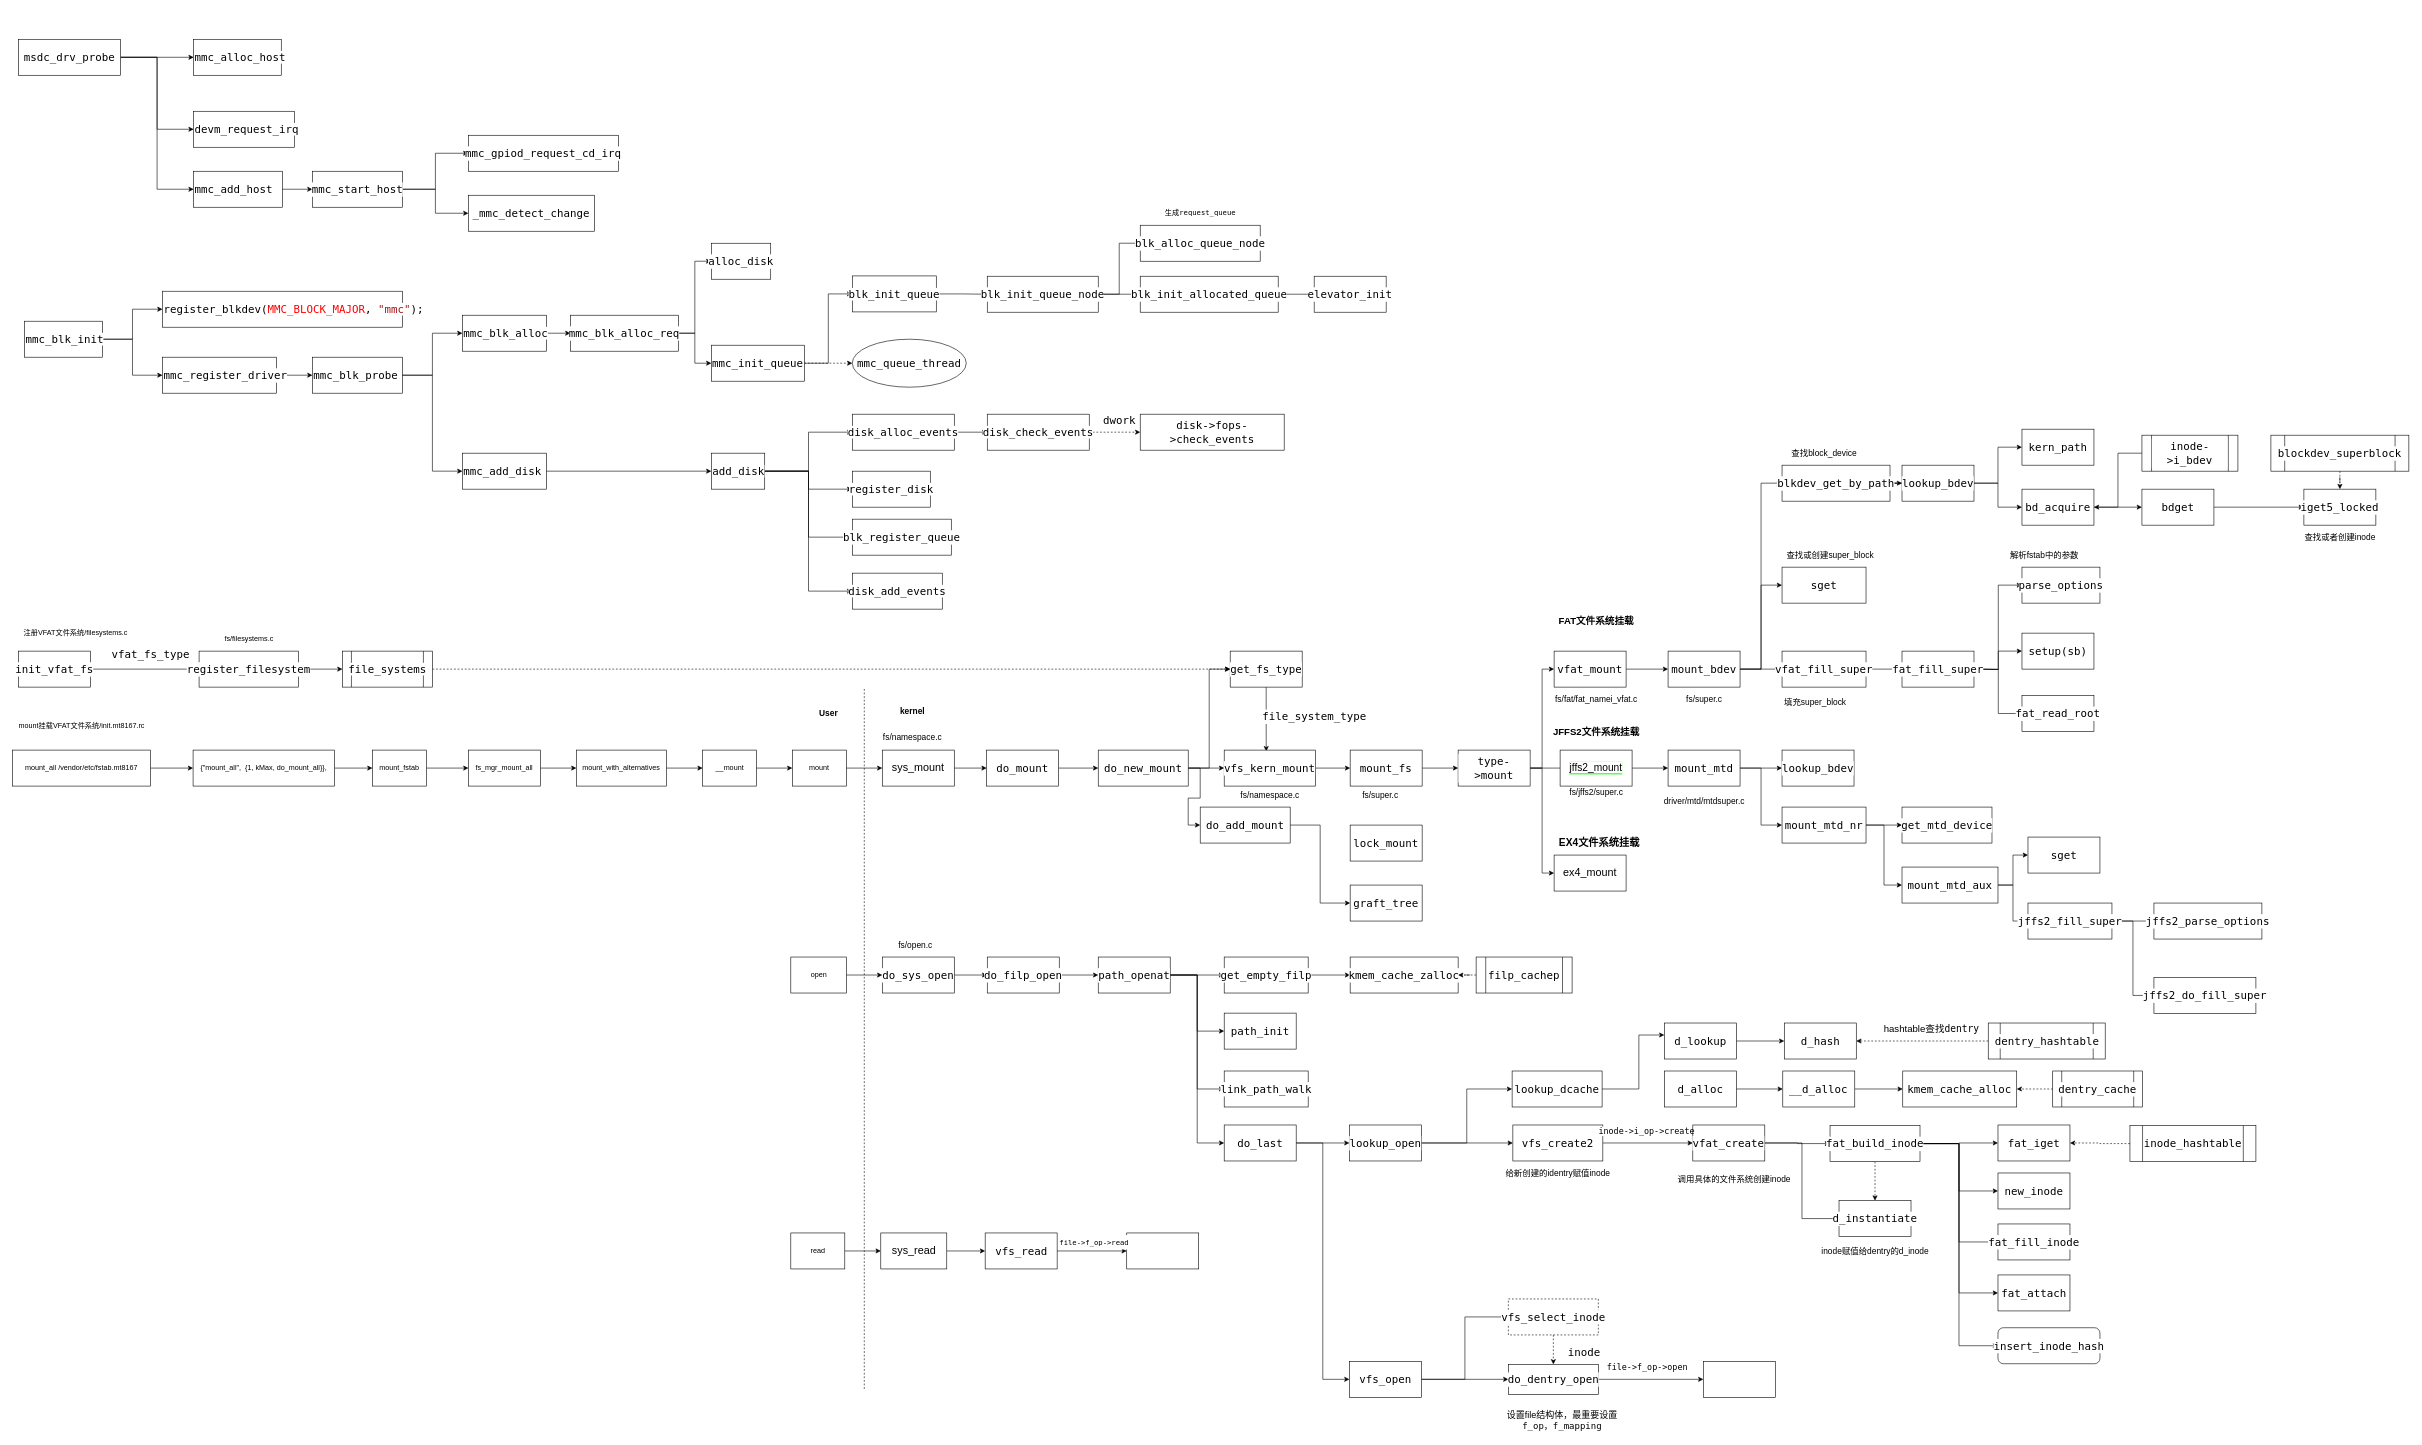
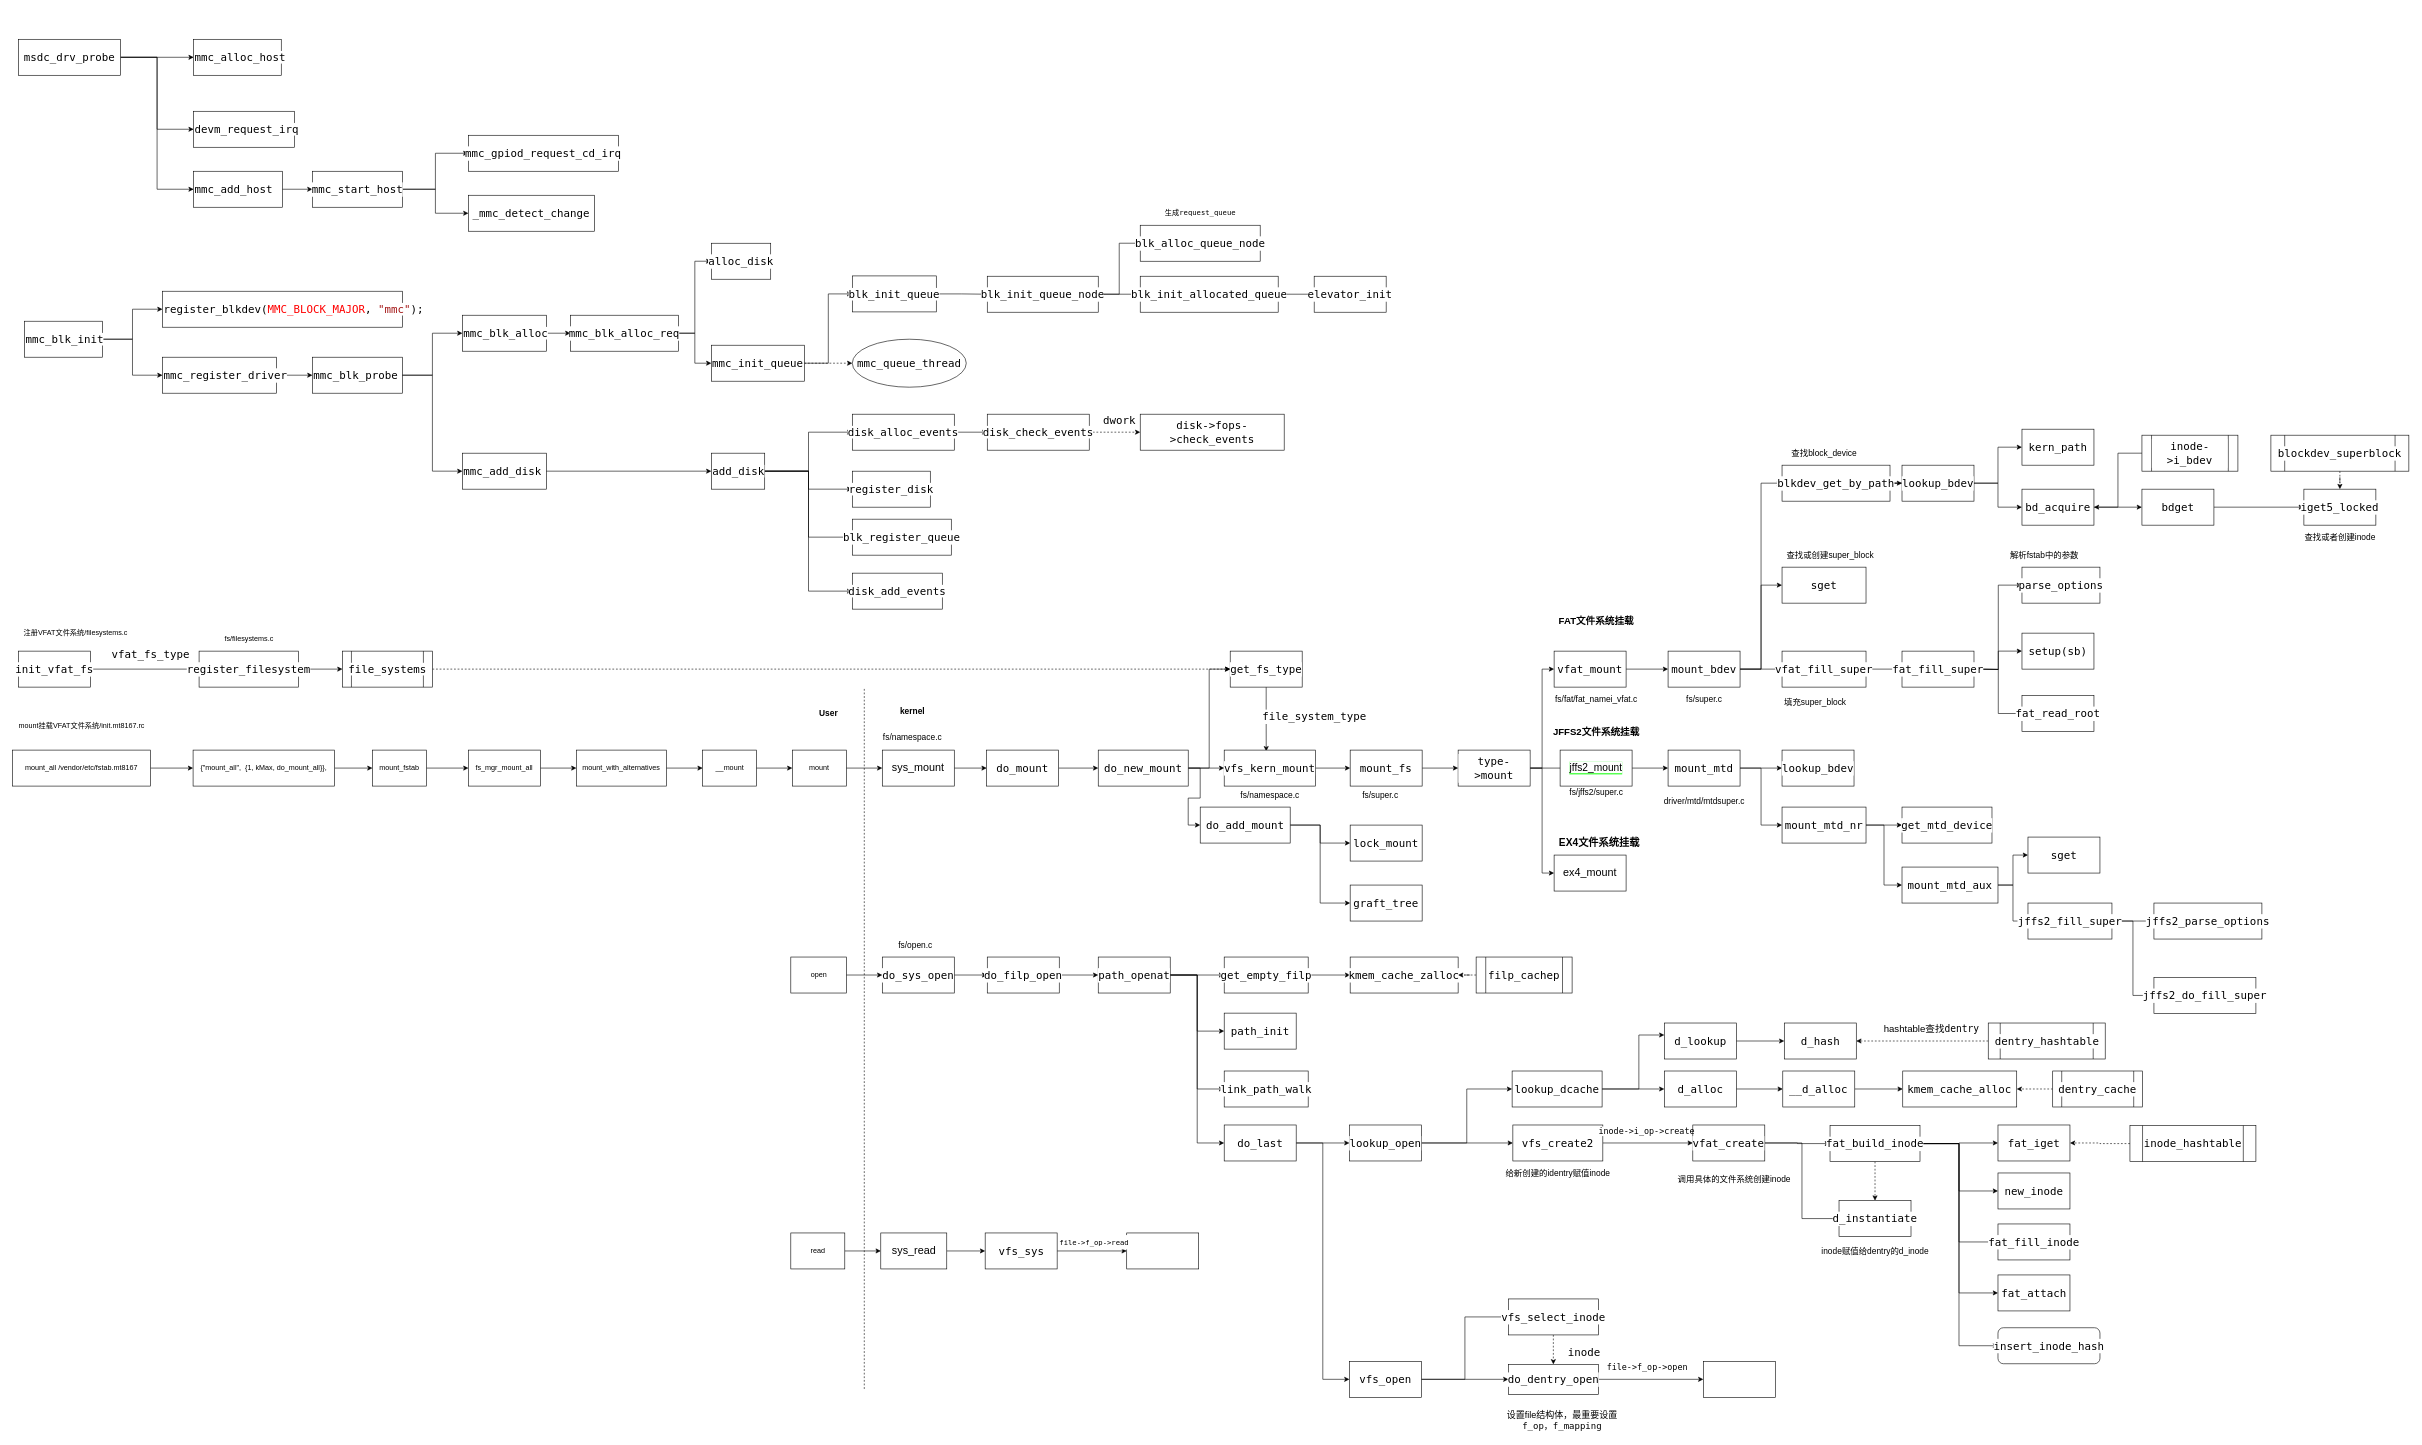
edge "do_add_mount" -> "lock_mount": added
edge "lookup_dcache" -> "d_alloc": added
node "vfs_read": label "vfs_read" -> "vfs_sys"
node "vfs_select_inode": style dashed -> solid
